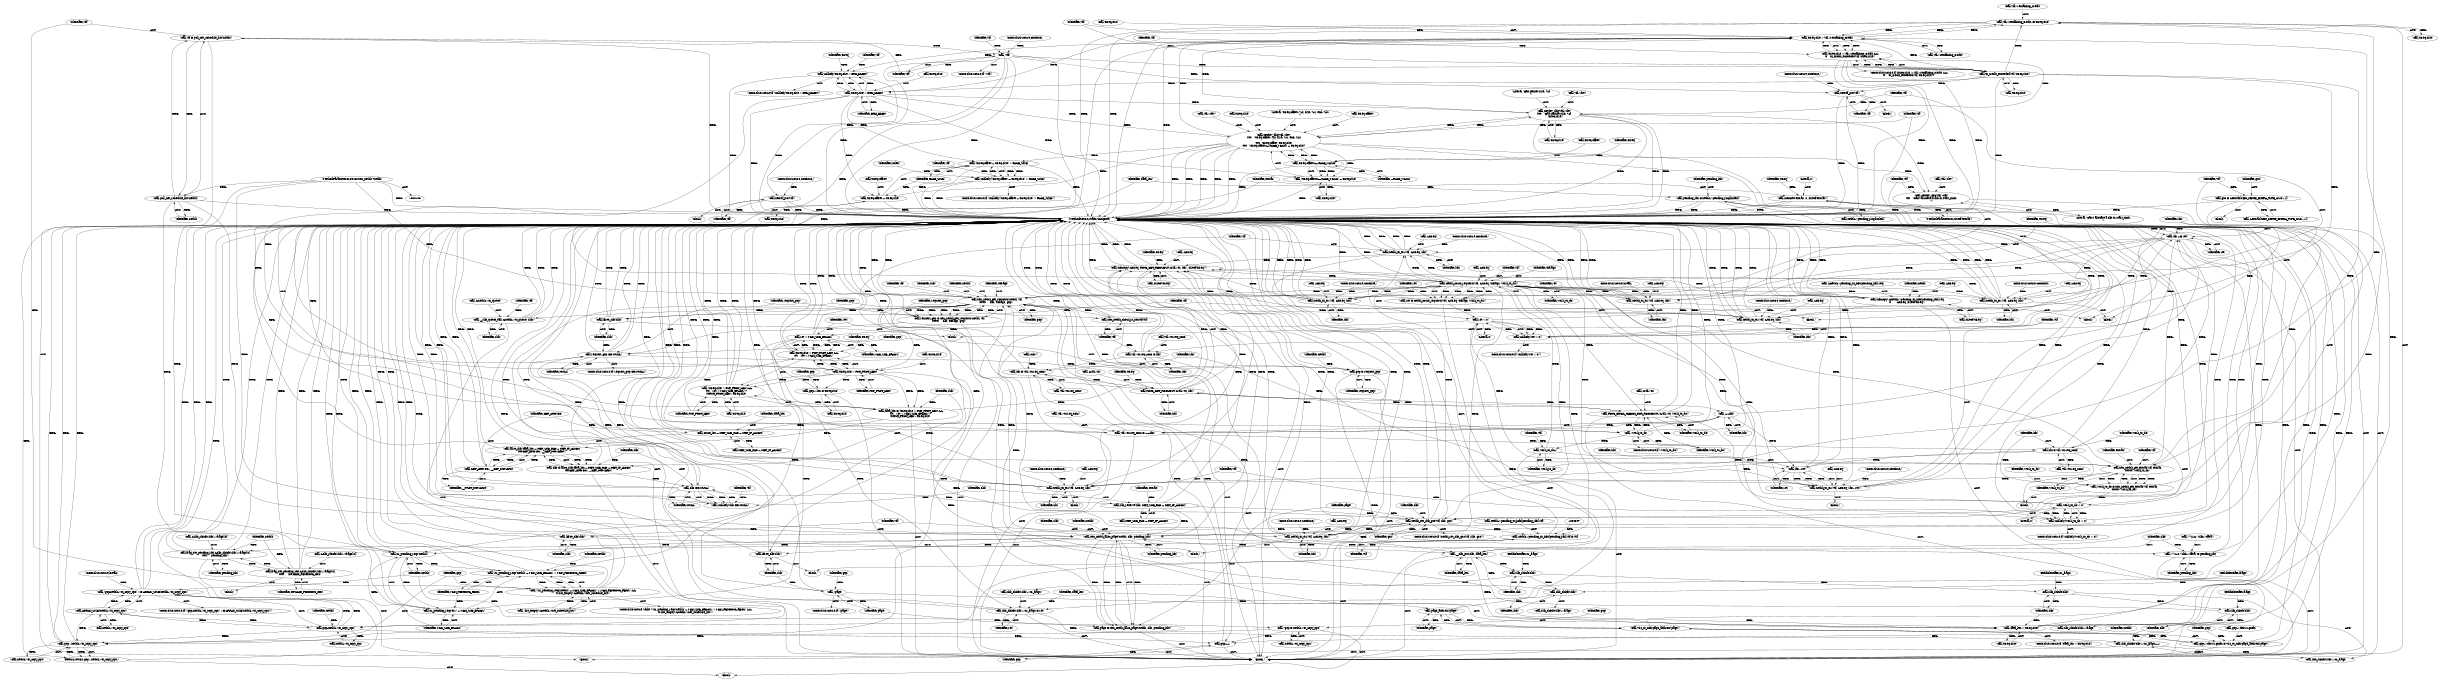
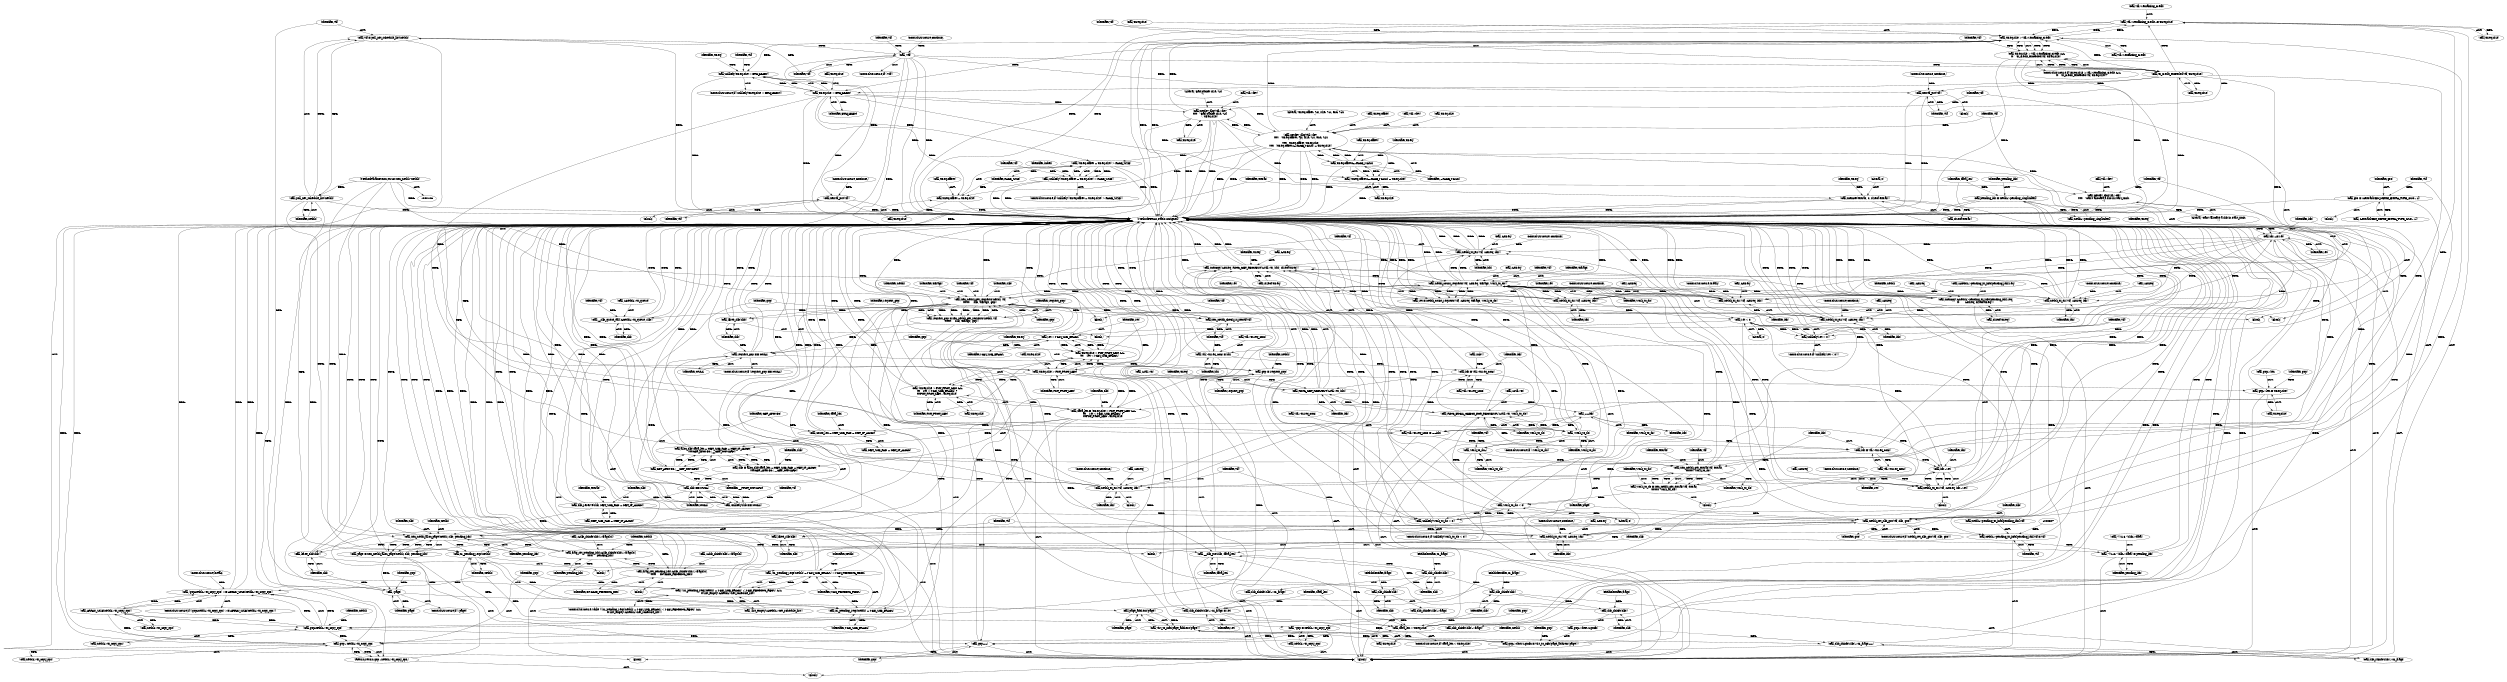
node "(MethodParameterIn,sizeof(extras))": label "(MethodParameterIn,sizeof(extras))" -> "(Call,sizeof(extras))"
edge "(Call,poll_net_schedule_list(netbk))" -> "(Call,nr_pending_reqs(netbk))": label "DDG: " -> "CFG: "
node "(Call,gop->len)": added
edge "(Call,page = xen_netbk_alloc_page(netbk, skb, pending_idx))" -> "(Call,!page)": added, label "DDG:"
node "(Call,nr_pending_reqs(err) + MAX_SKB_FRAGS)": label "(Call,nr_pending_reqs(err) + MAX_SKB_FRAGS)" -> "(Call,nr_pending_reqs(netbk) + MAX_SKB_FRAGS)"
